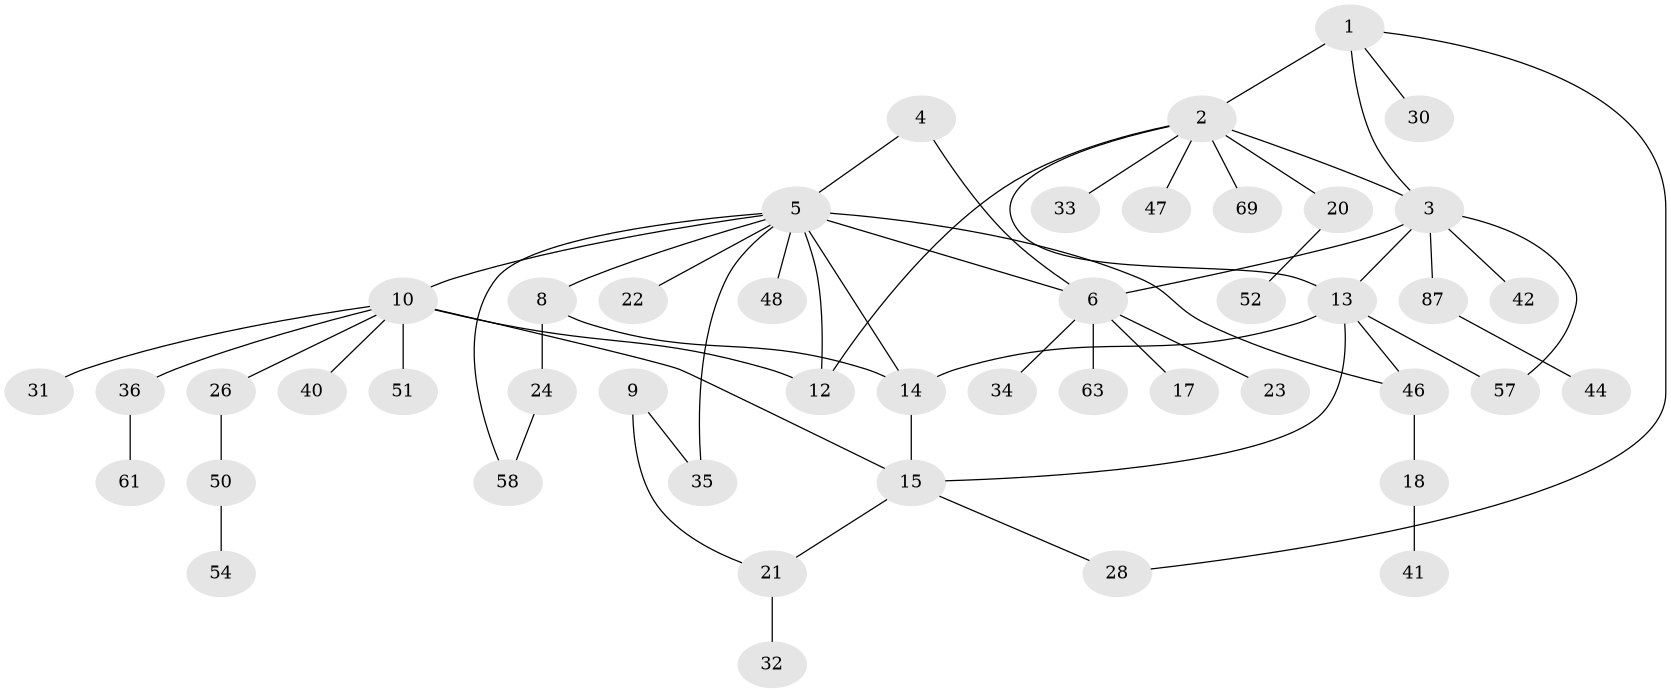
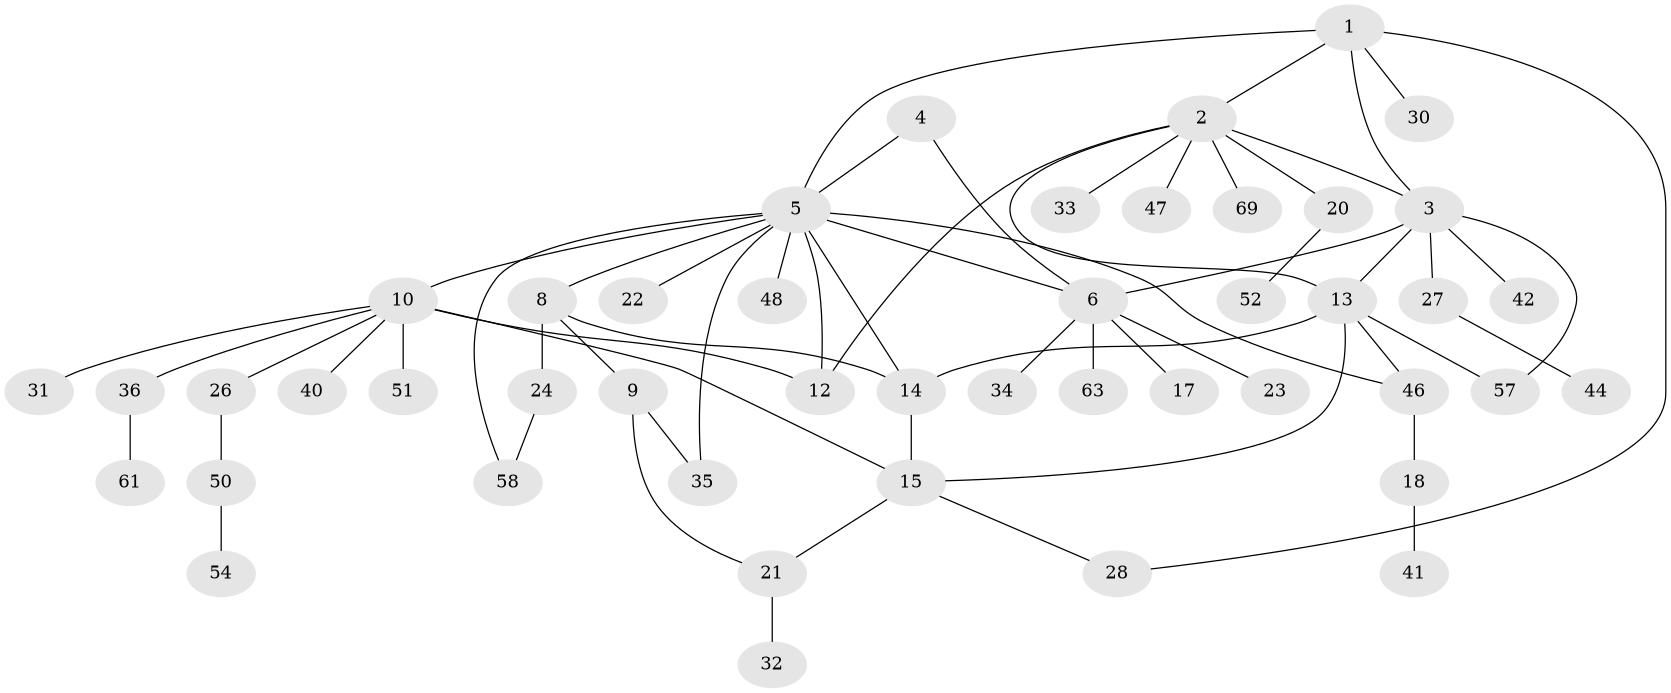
edge "1" -- "5": added
node "87": label "87" -> "27"
edge "8" -- "9": added
